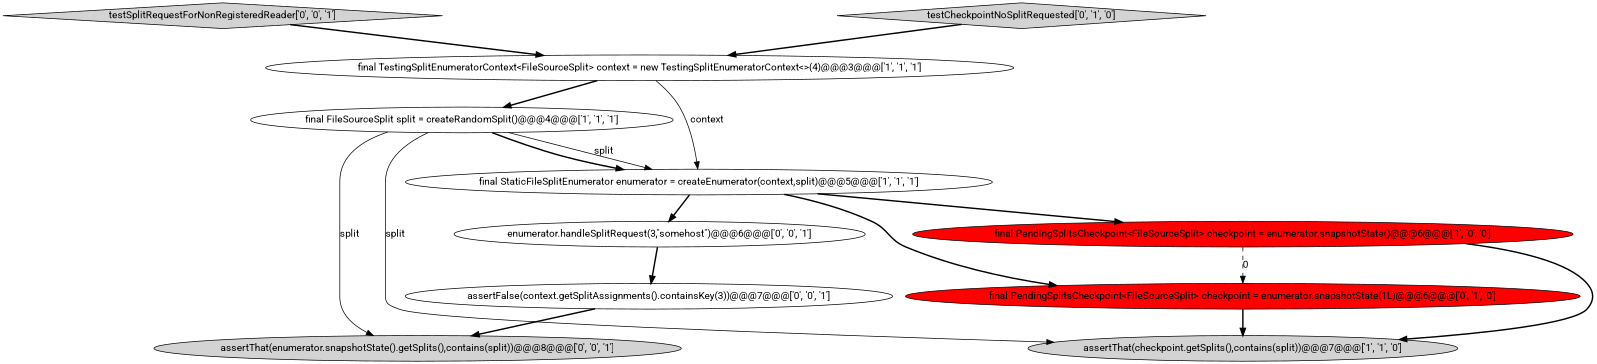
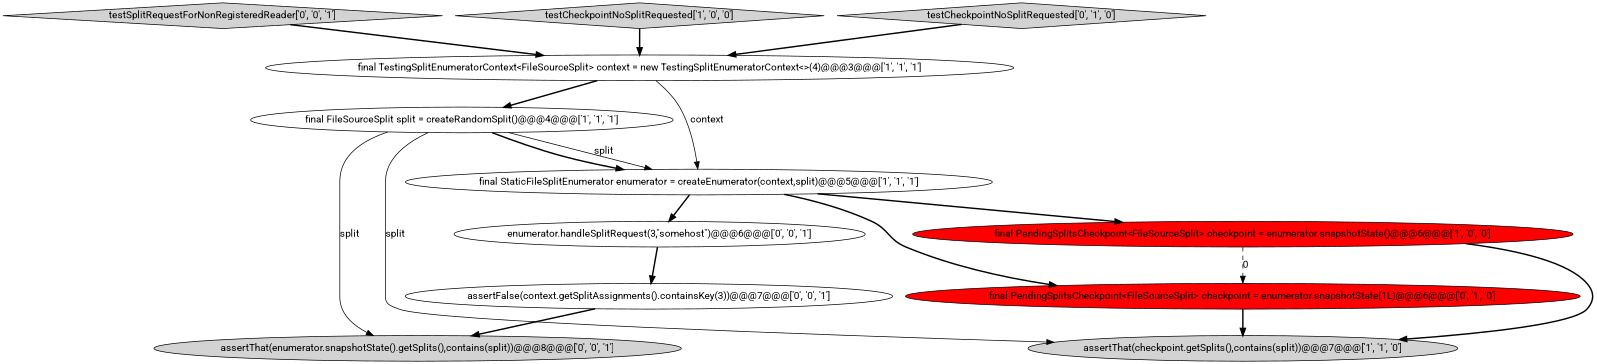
node "testCheckpointNoSplitRequested['1', '0', '0']": added
